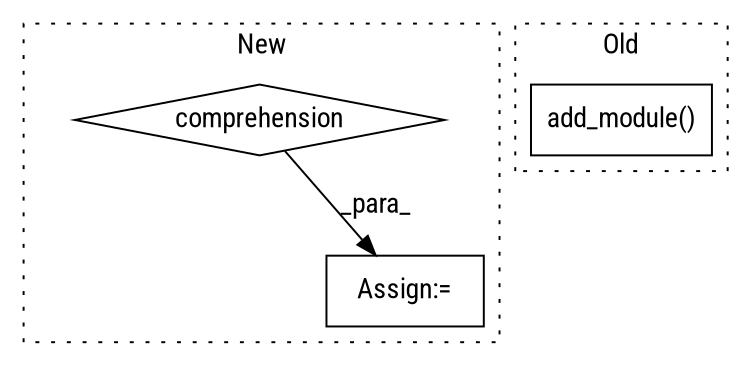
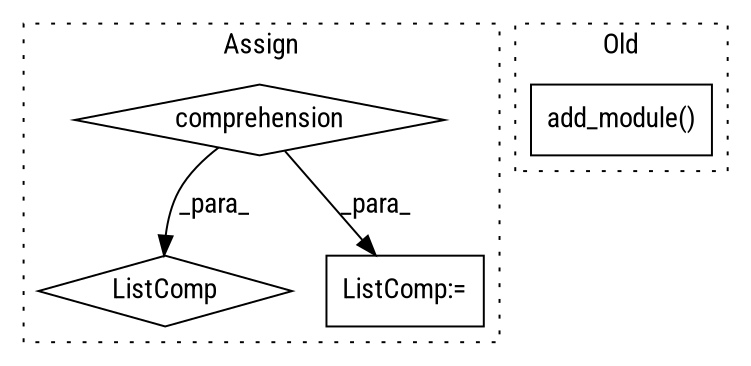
cluster "New": label "New" -> "Assign"
node "ListComp": added
node "Assign:=": label "Assign:=" -> "ListComp:="
